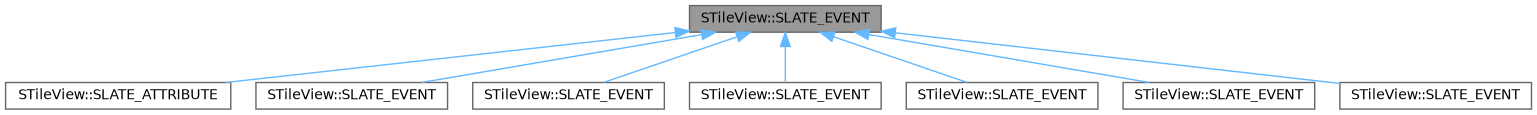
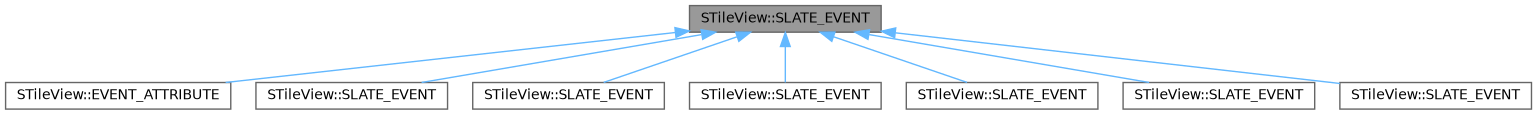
node "STileView::SLATE_ATTRIBUTE": label "STileView::SLATE_ATTRIBUTE" -> "STileView::EVENT_ATTRIBUTE"
